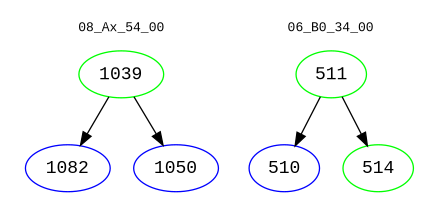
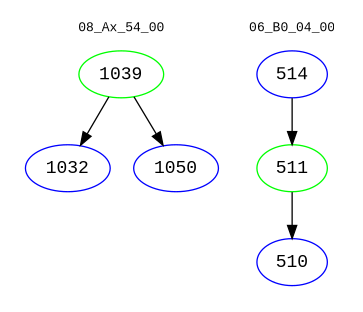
cluster "06_B0_34_00": label "06_B0_34_00" -> "06_B0_04_00"
edge "511" -> "514": reversed
node "1082": label "1082" -> "1032"
node "514": color green -> blue
